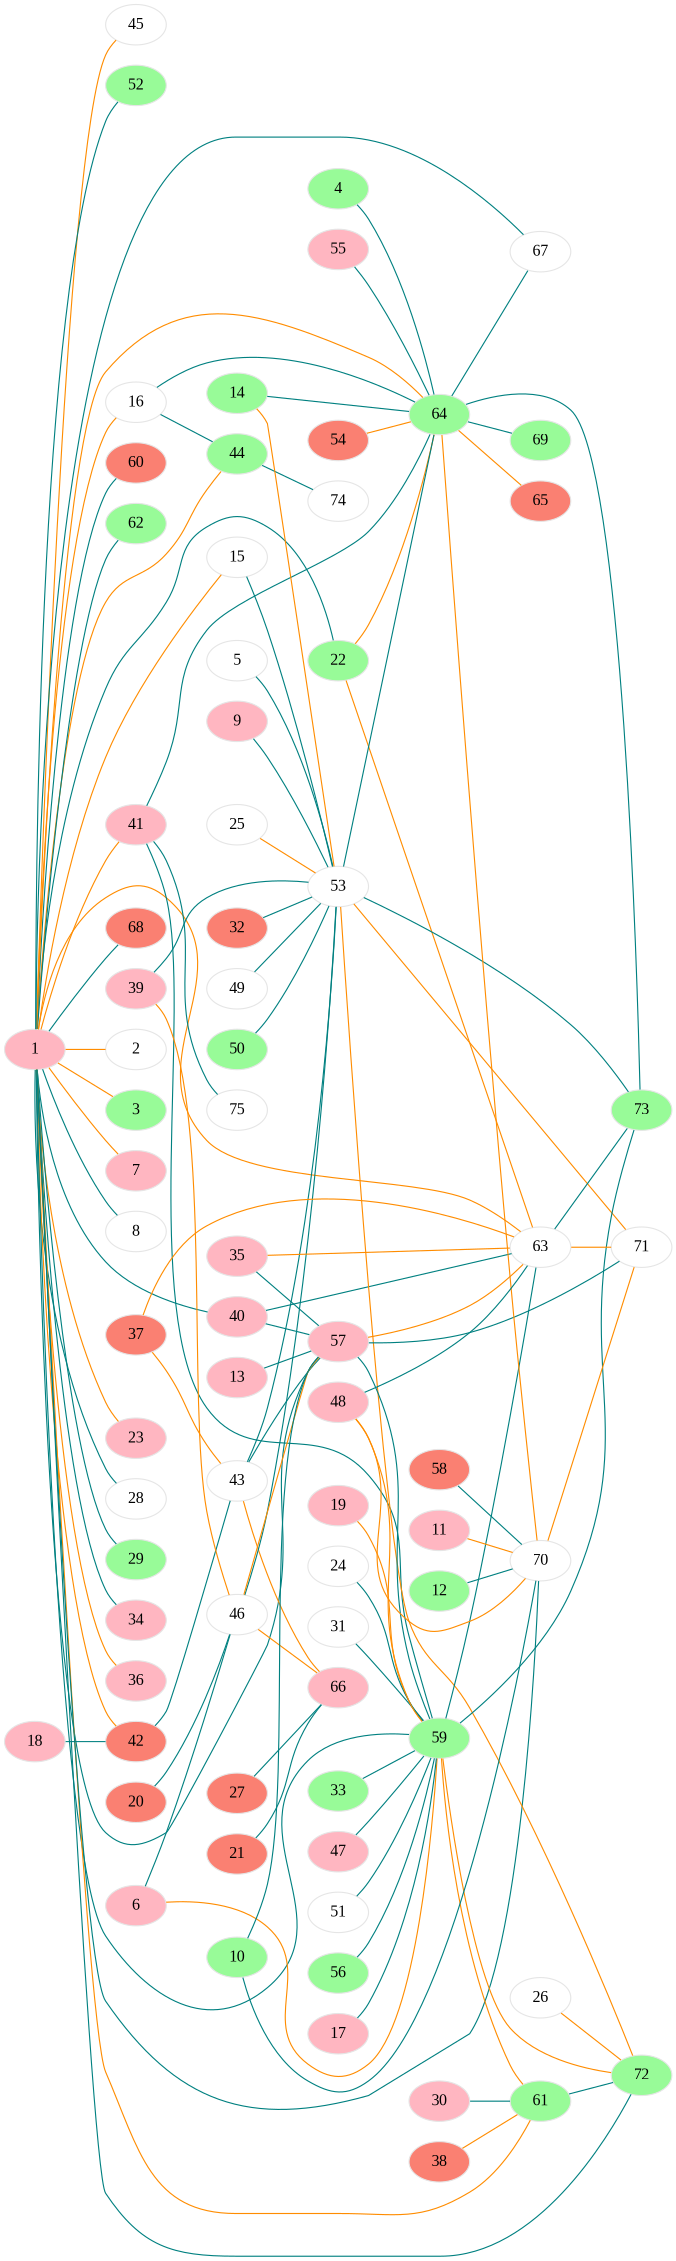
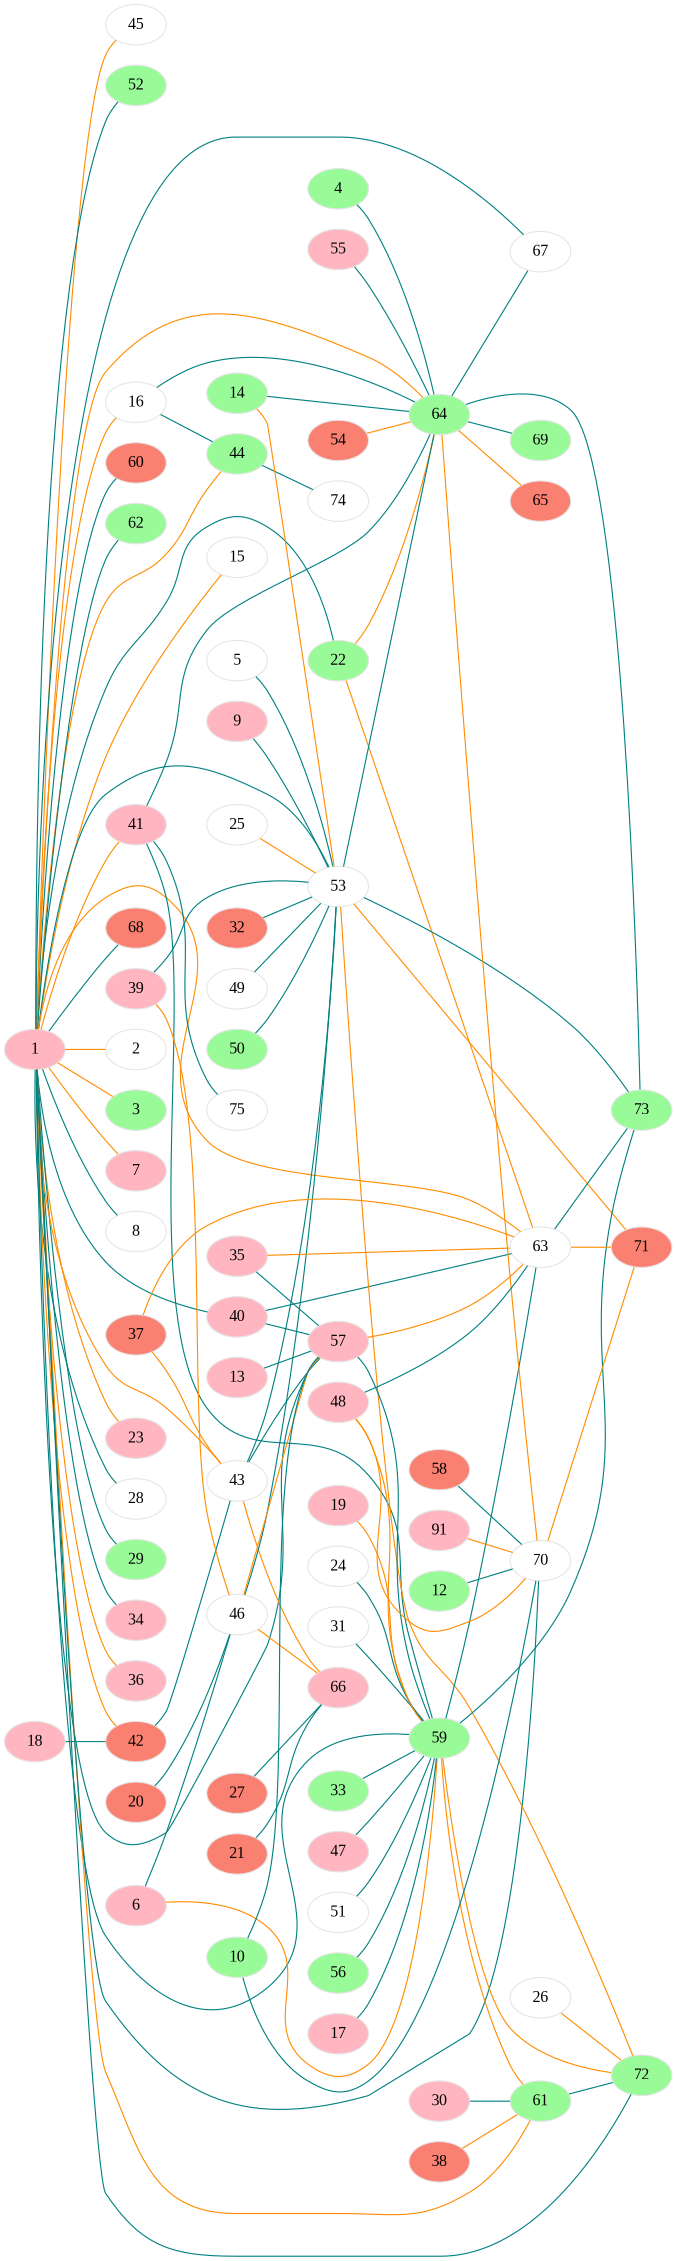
edge "15" -- "53": now "1" -- "53"
node "71": fillcolor white -> salmon
edge "71" -- "57": removed
edge "1" -- "43": added
node "11": label "11" -> "91"
